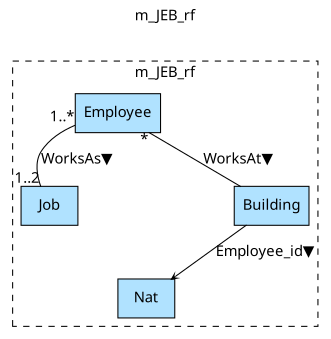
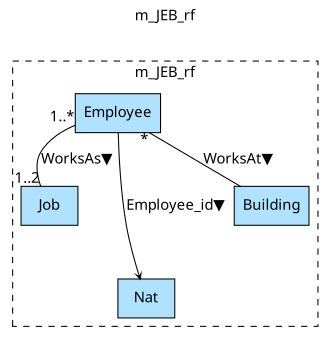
edge "Building" -> "Nat": now "Employee" -> "Nat"
